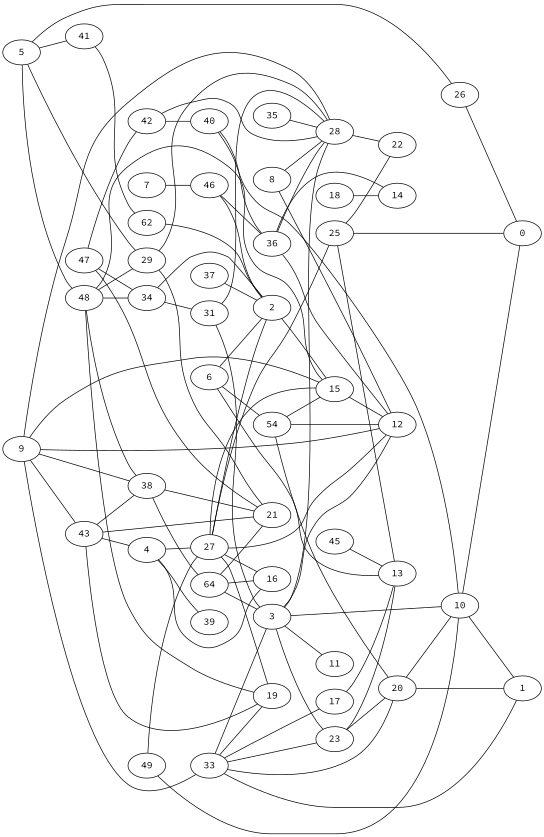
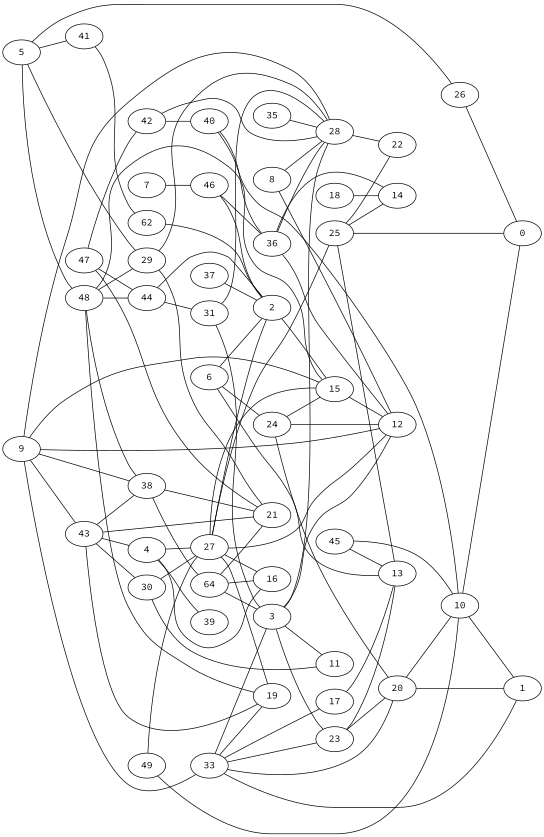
edge "14" -- "25": added
node "34": label "34" -> "44"
node "54": label "54" -> "24"
node "30": added
edge "10" -- "3": now "10" -- "45"
